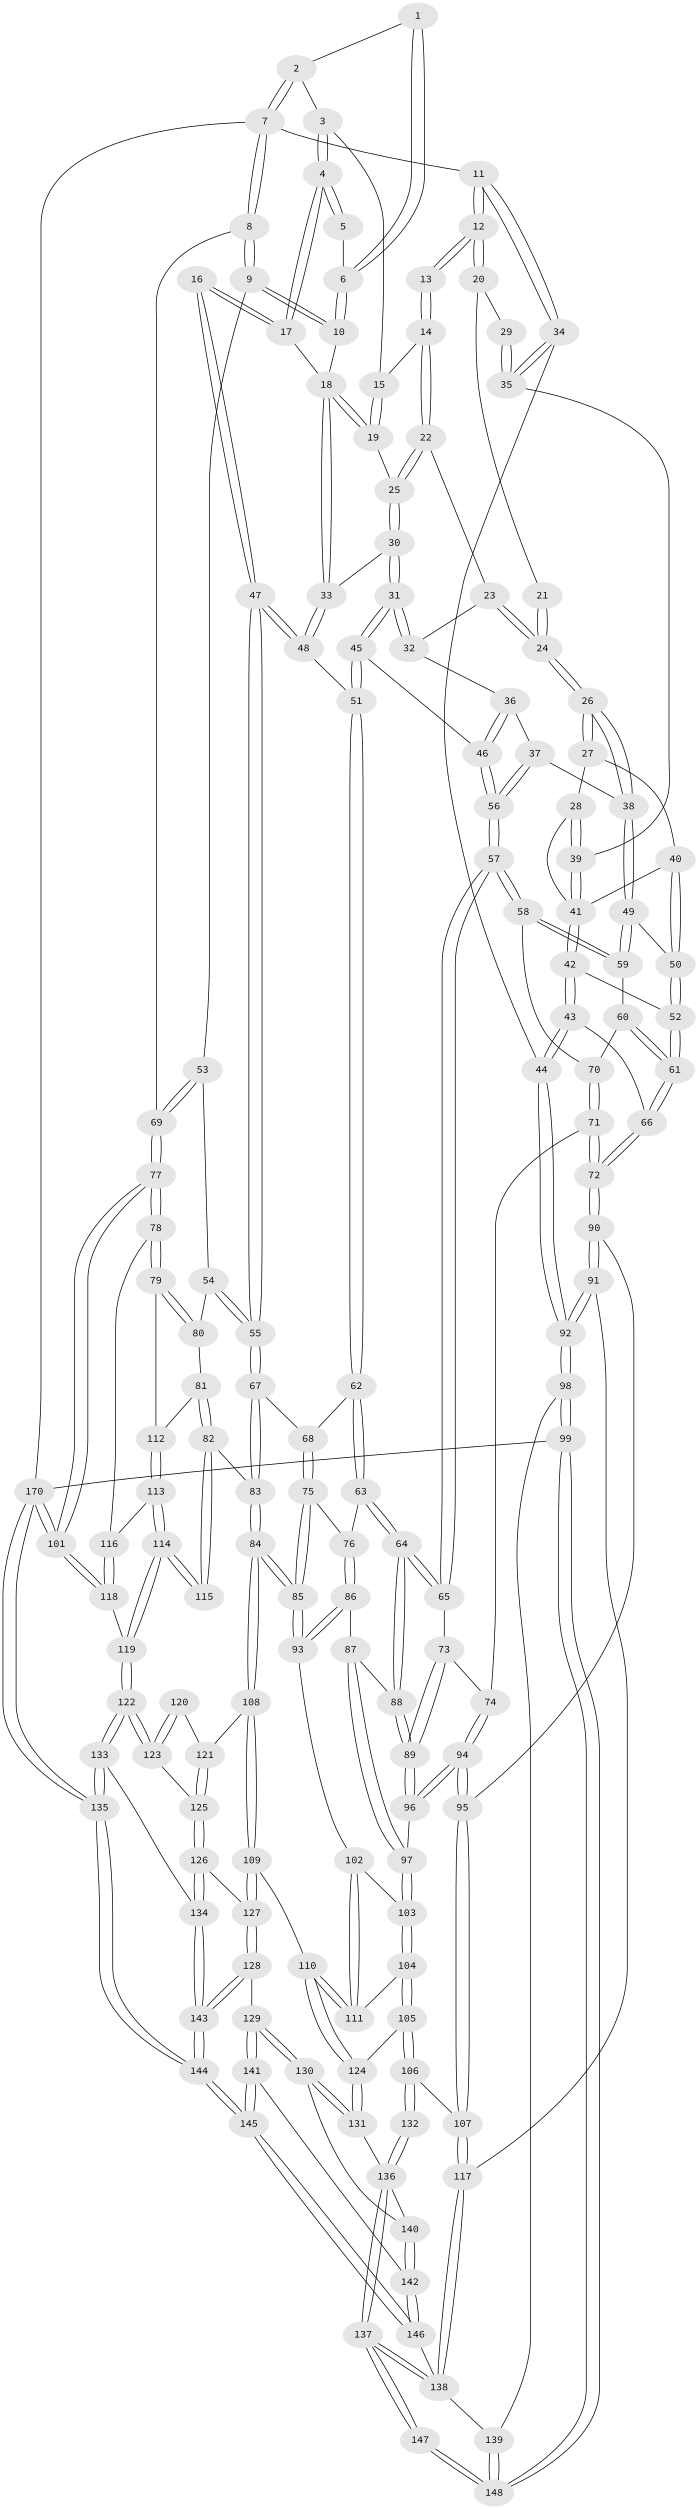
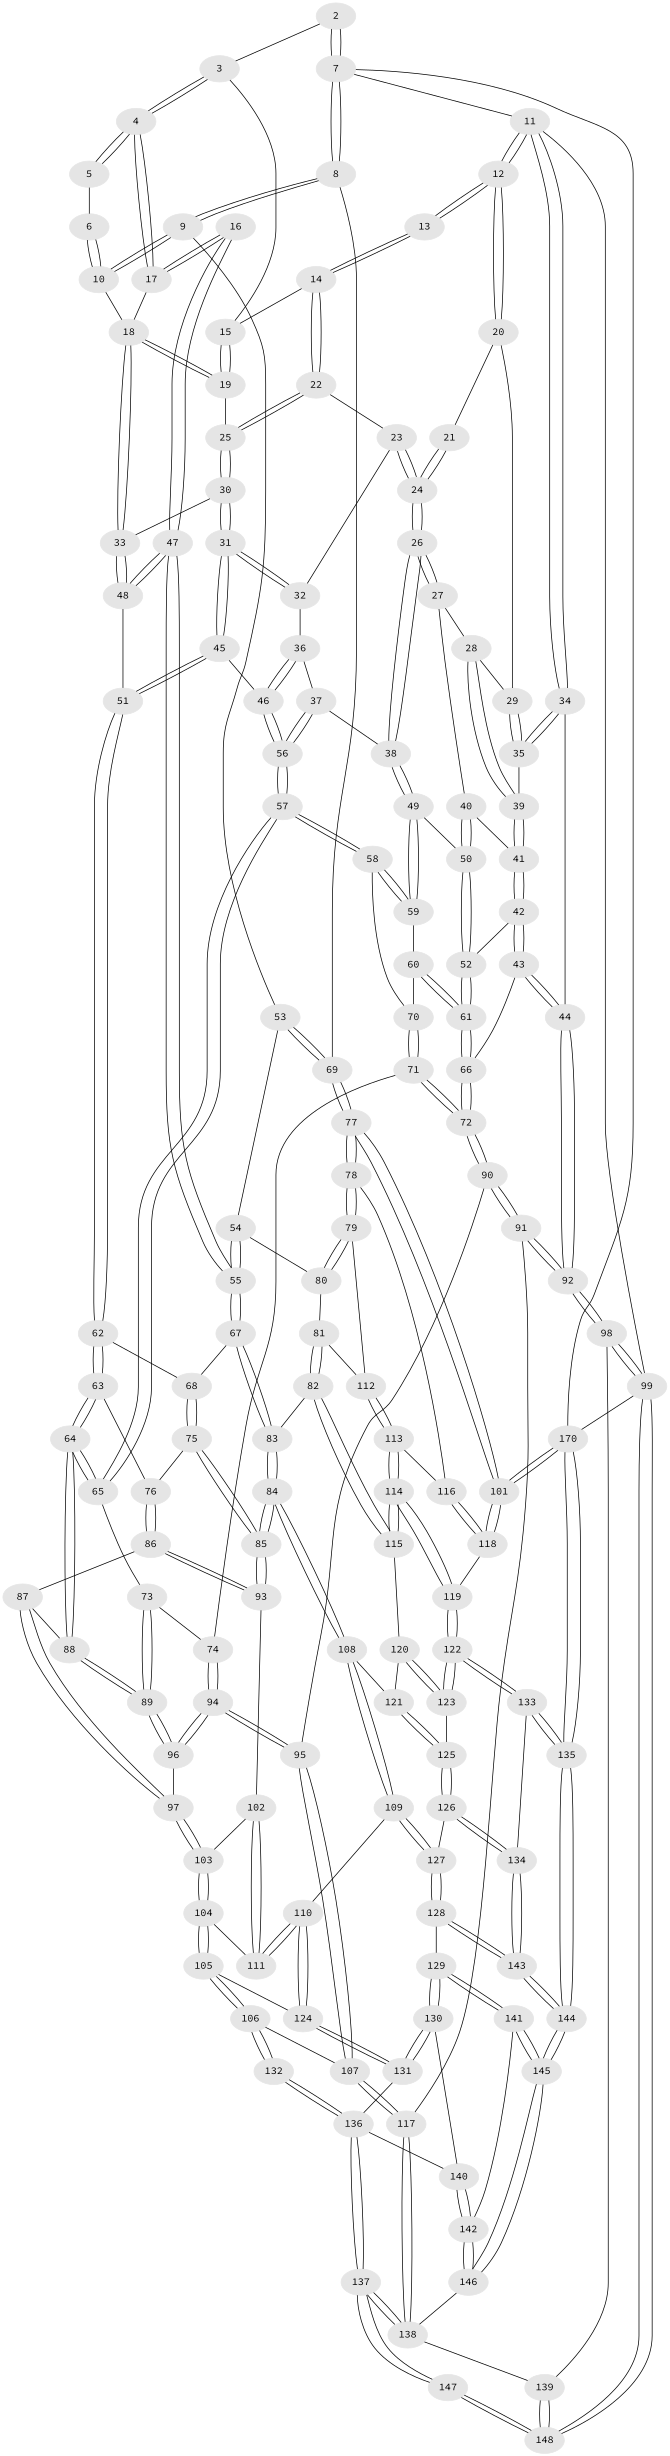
node "1": removed
edge "11" -- "99": added
edge "28" -- "41": now "28" -- "29"
edge "115" -- "120": added
